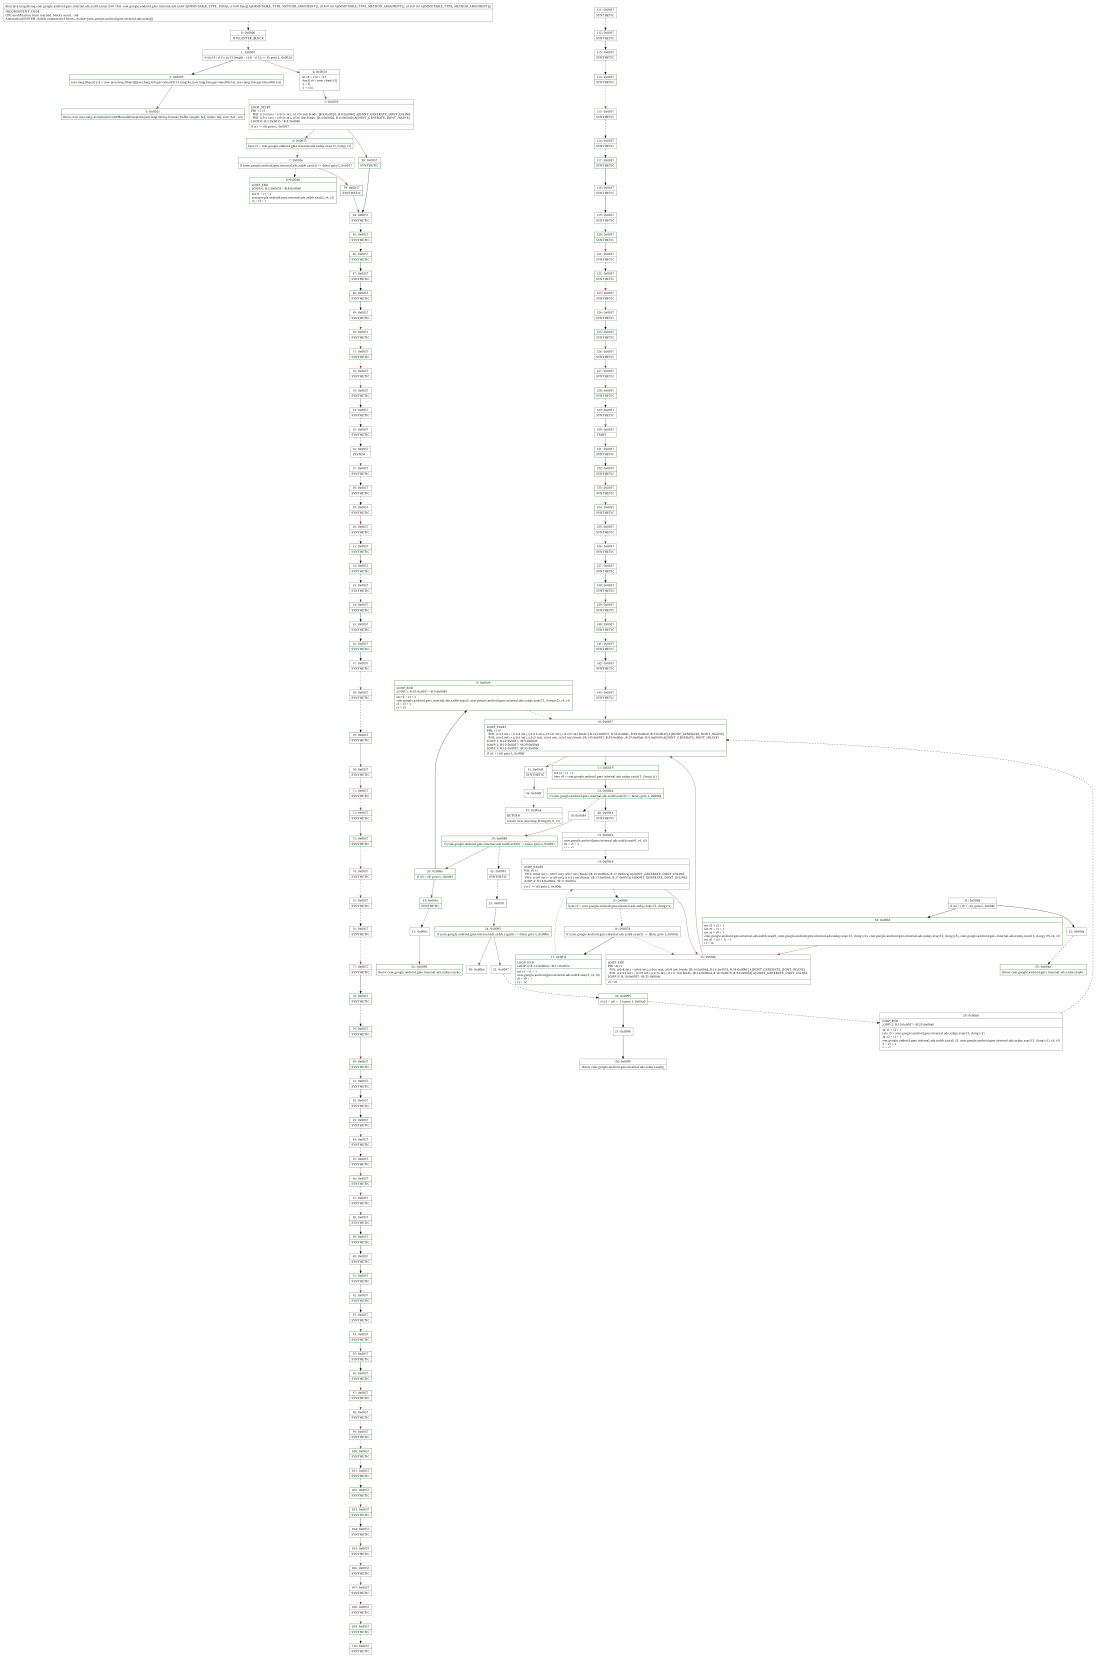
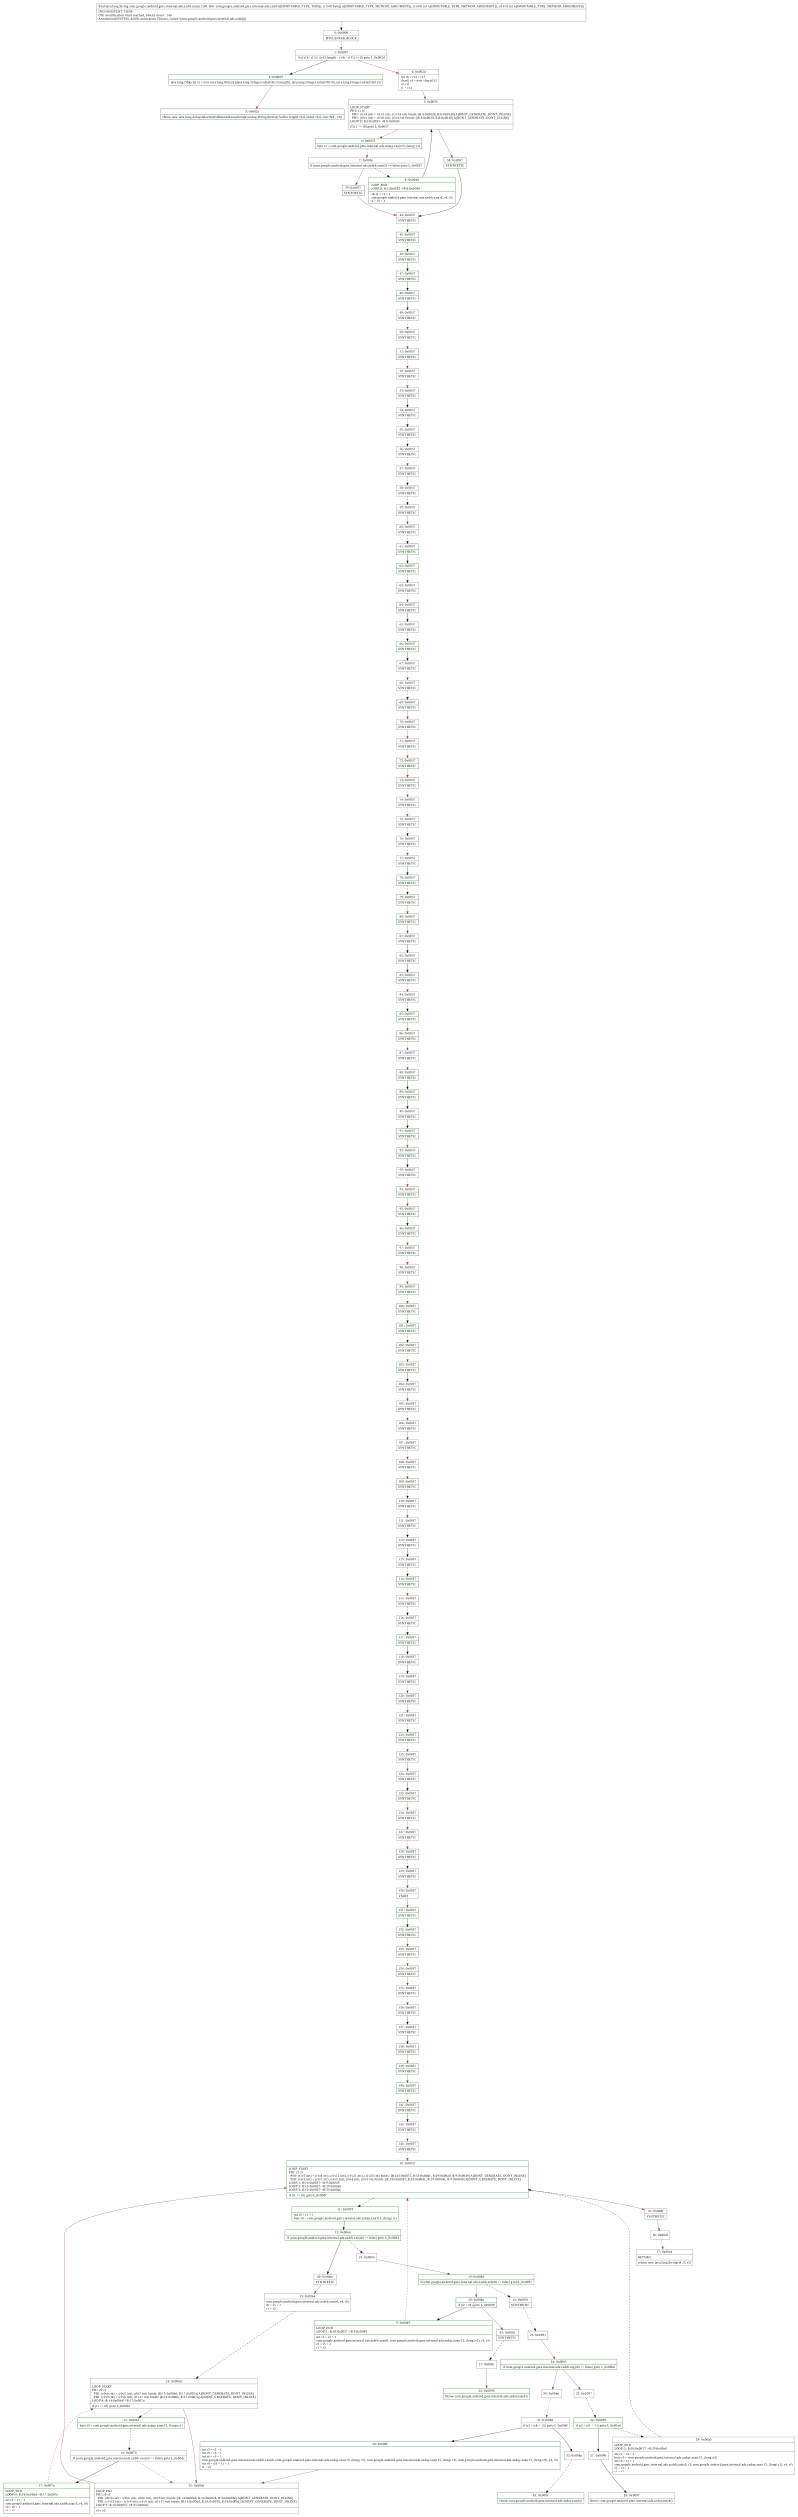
edge "8: 0x0040" -> "5: 0x0033": added
node "56: 0x0057": text "SYSTEM" -> "SYNTHETIC"
edge "110: 0x0057" -> "111: 0x0057": added
edge "30: 0x00b6" -> "31: 0x00b8": added
